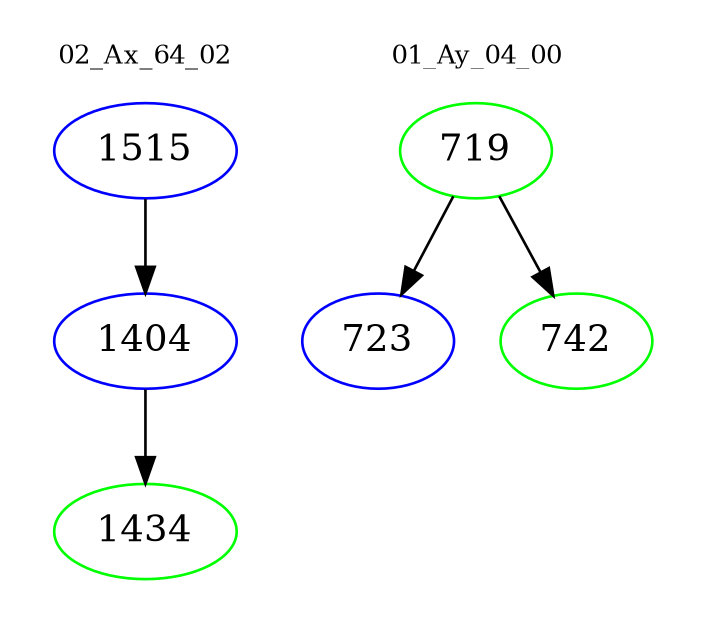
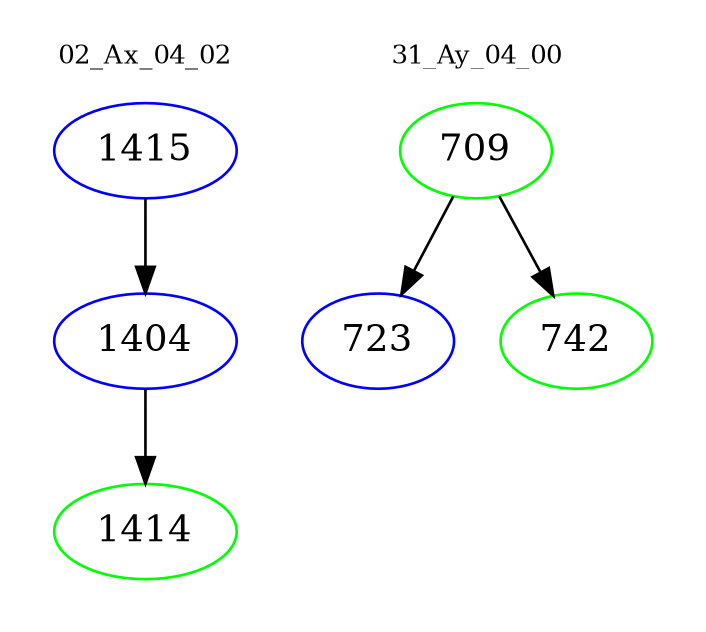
cluster "02_Ax_64_02": label "02_Ax_64_02" -> "02_Ax_04_02"
cluster "01_Ay_04_00": label "01_Ay_04_00" -> "31_Ay_04_00"
node "1515": label "1515" -> "1415"
node "719": label "719" -> "709"
node "1434": label "1434" -> "1414"
